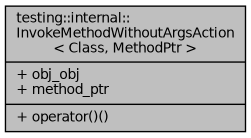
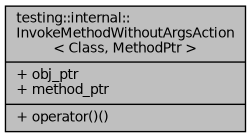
node "testing::internal::": text "+ obj_obj" -> "+ obj_ptr"
